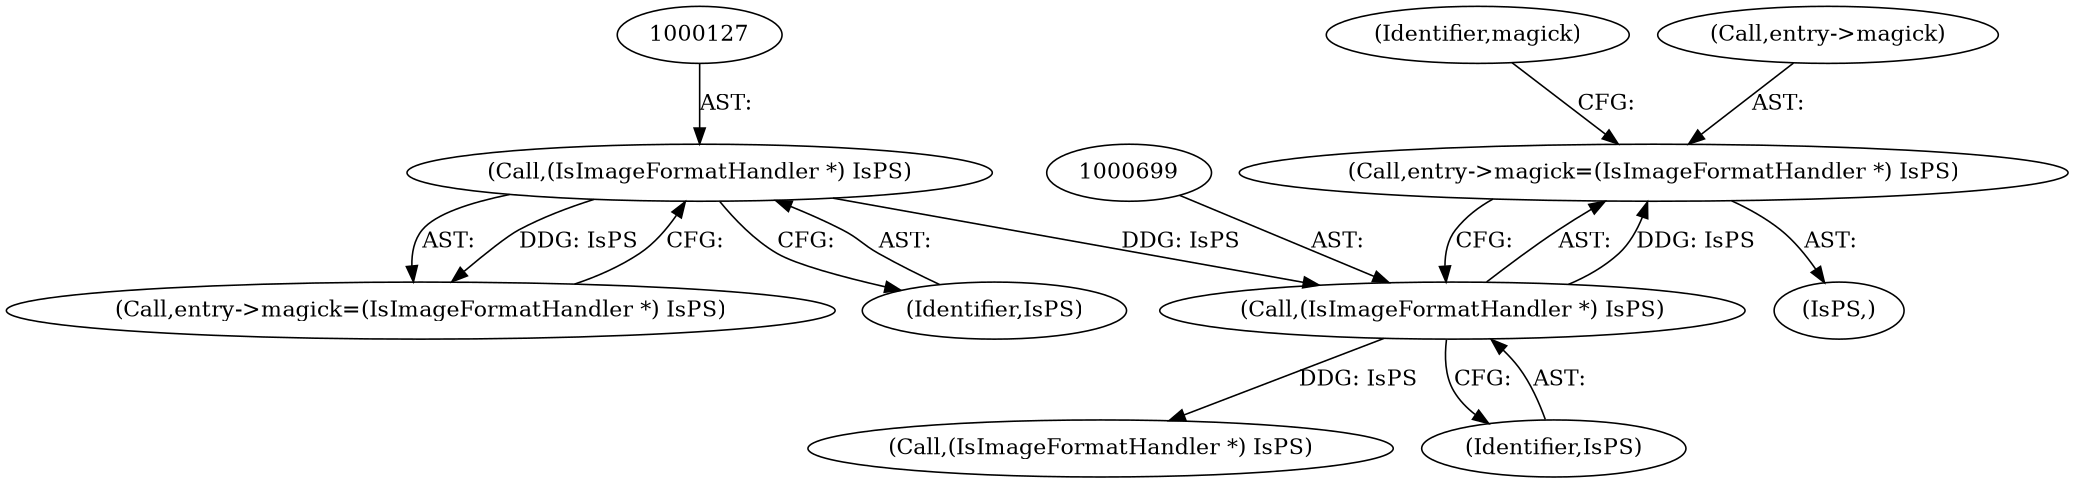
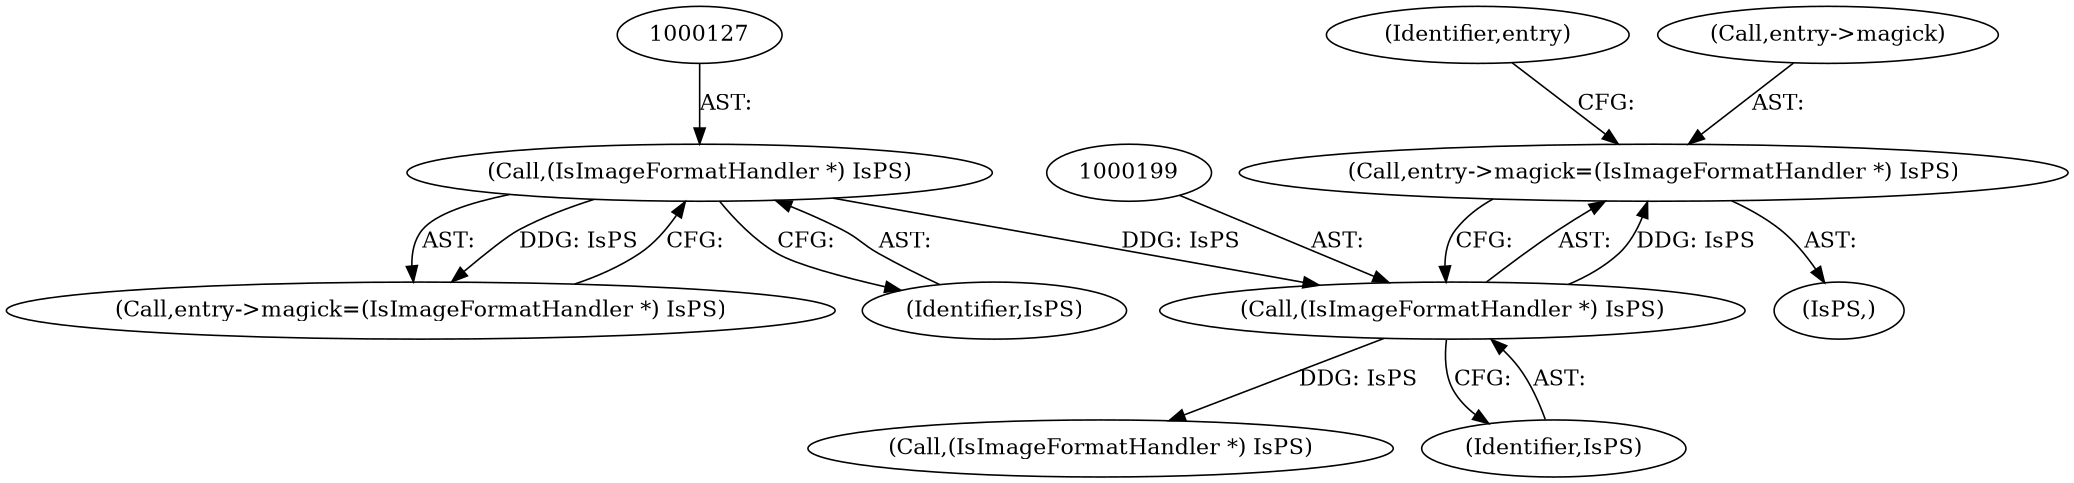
node "(Identifier,magick)": label "(Identifier,magick)" -> "(Identifier,entry)"
node "1000699": label "1000699" -> "1000199"
